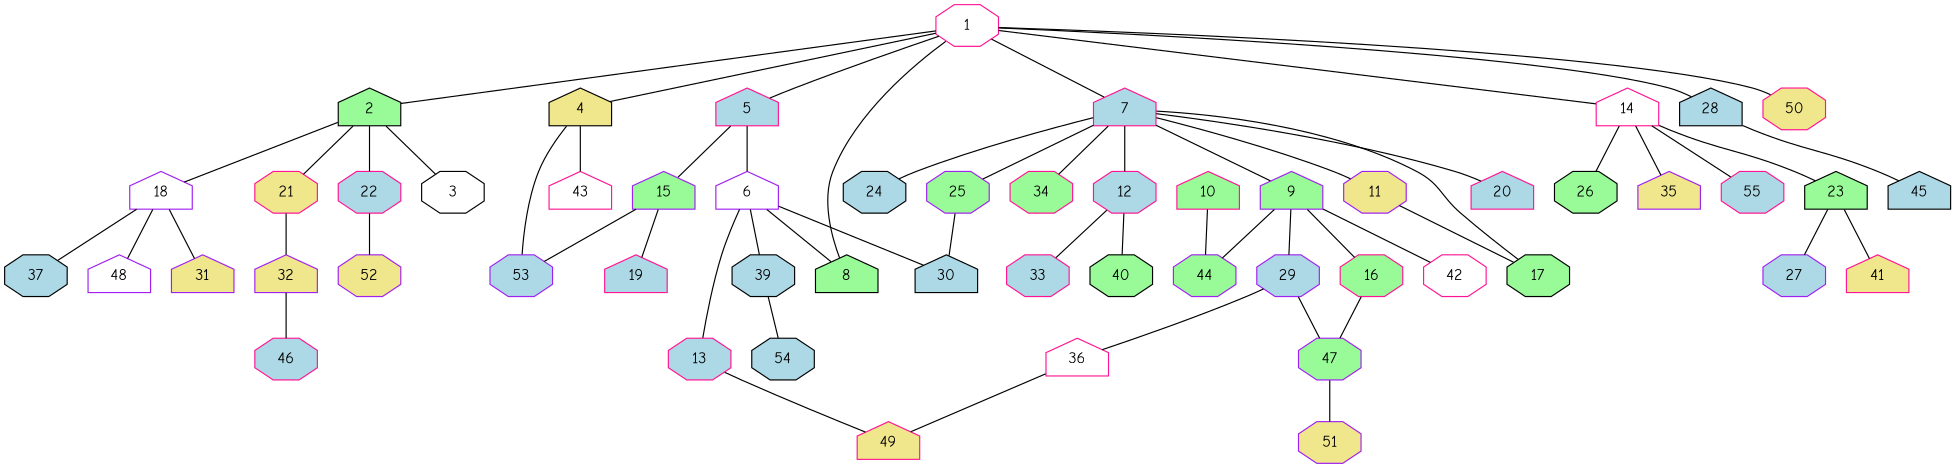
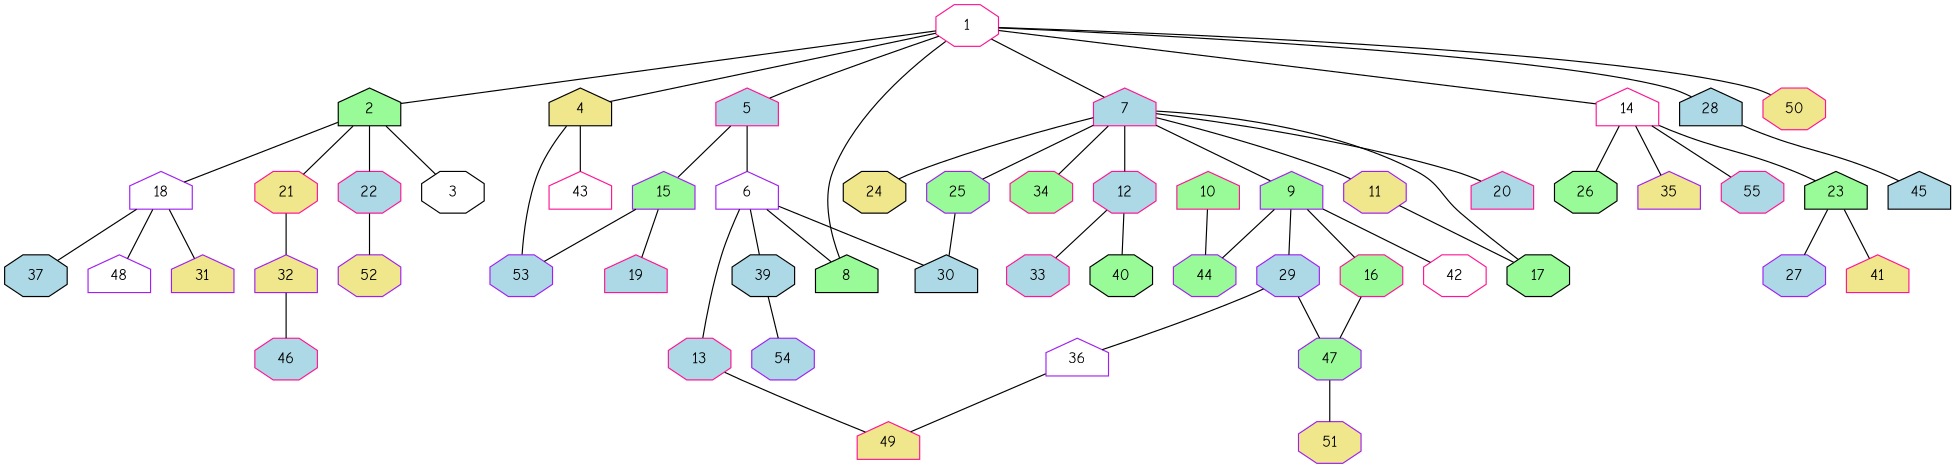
node "24": fillcolor lightblue -> khaki
node "54": color black -> purple
node "36": color deeppink -> purple
